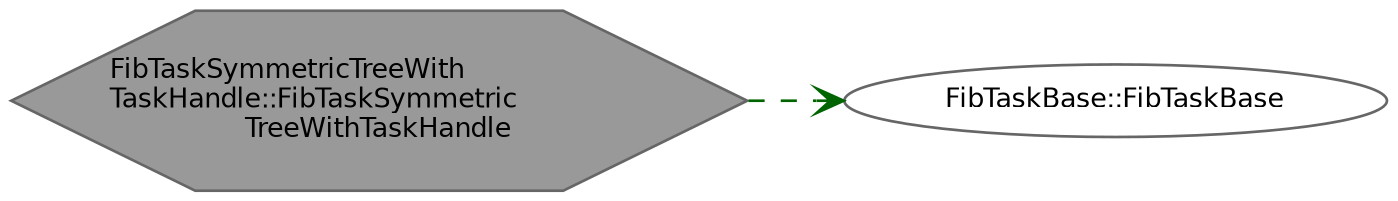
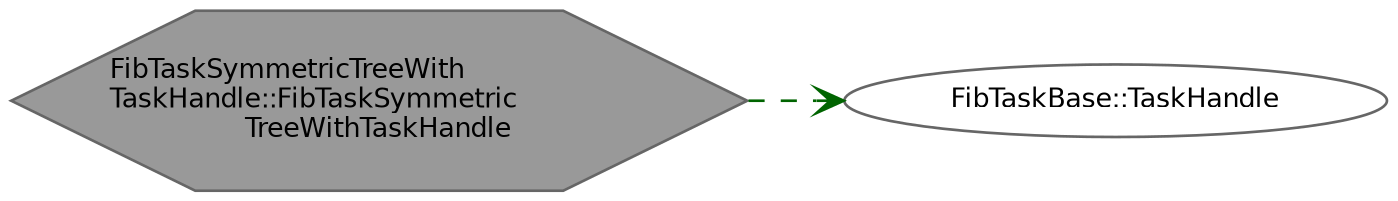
node "FibTaskBase::FibTaskBase": label "FibTaskBase::FibTaskBase" -> "FibTaskBase::TaskHandle"
